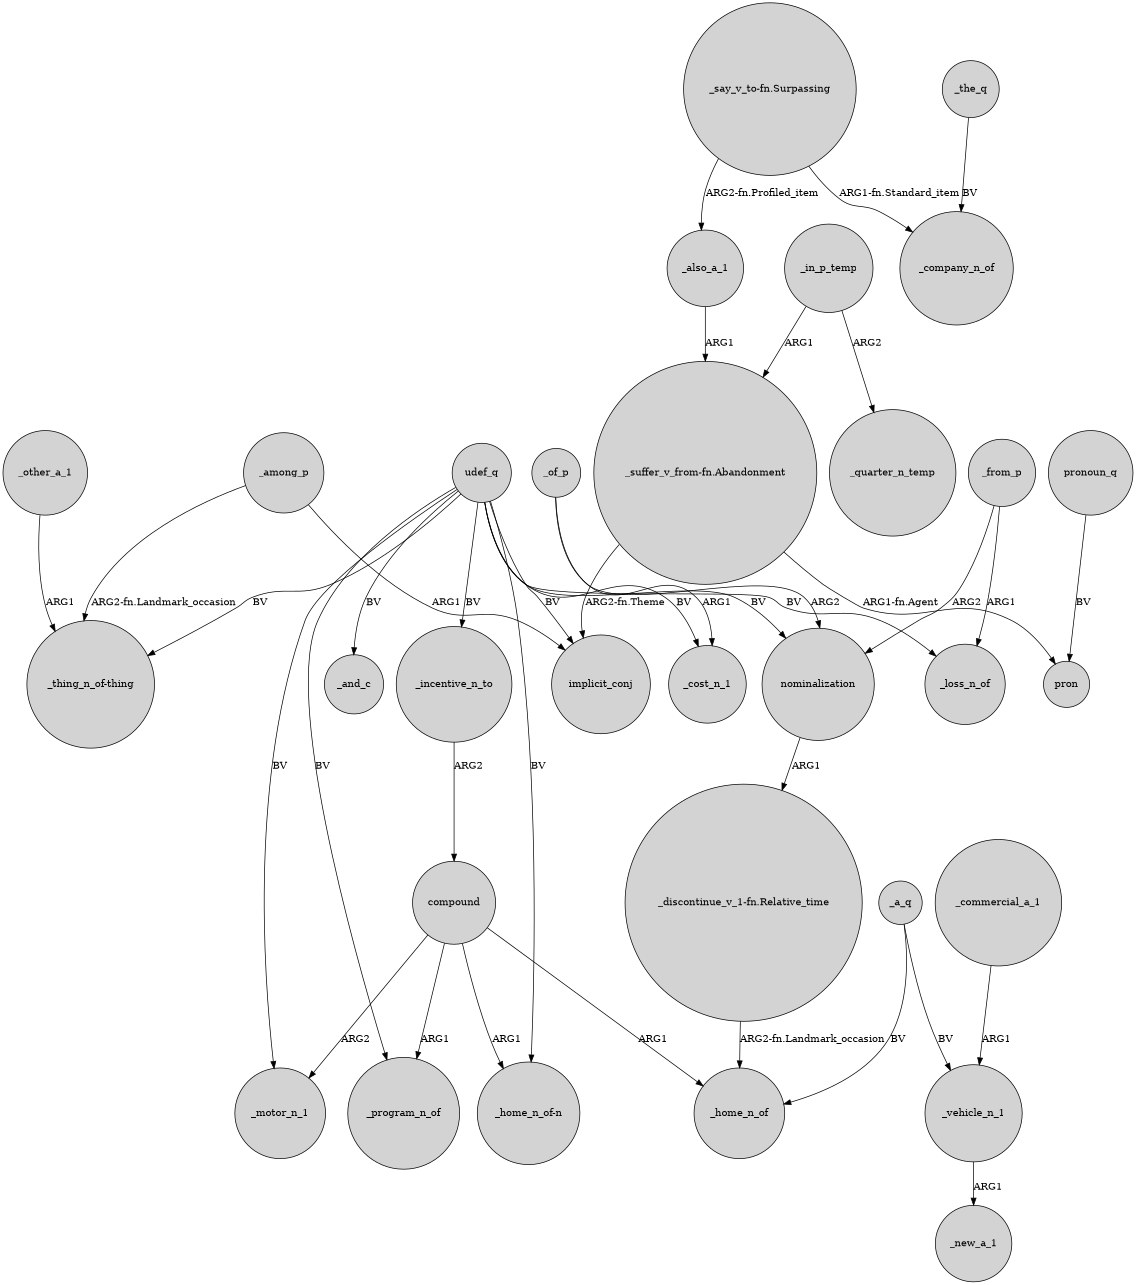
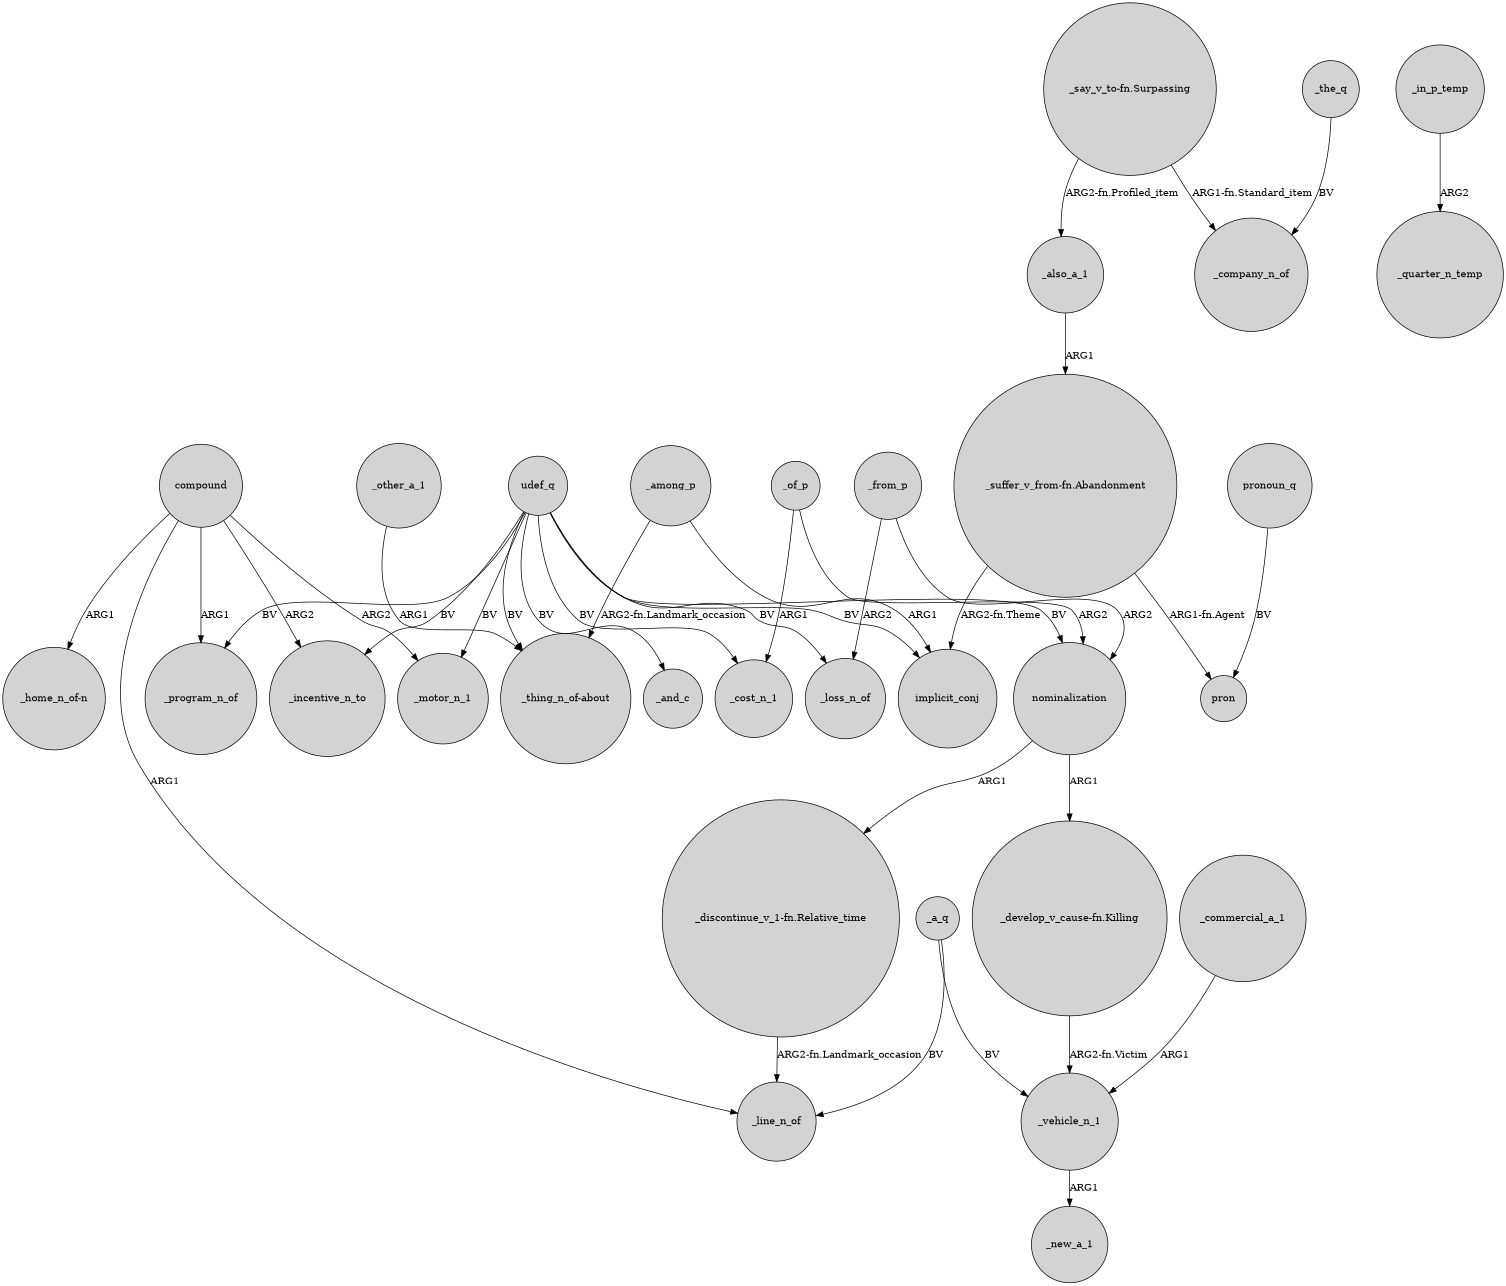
edge "_in_p_temp" -> "_suffer_v_from-fn.Abandonment": removed, label "ARG1"
edge "_from_p" -> "_loss_n_of": label "ARG1" -> "ARG2"
node "_thing_n_of-thing": label "_thing_n_of-thing" -> "_thing_n_of-about"
edge "udef_q" -> "_home_n_of-n": removed, label "BV"
edge "_incentive_n_to" -> "compound": reversed
node "_develop_v_cause-fn.Killing": added
node "_home_n_of": label "_home_n_of" -> "_line_n_of"
